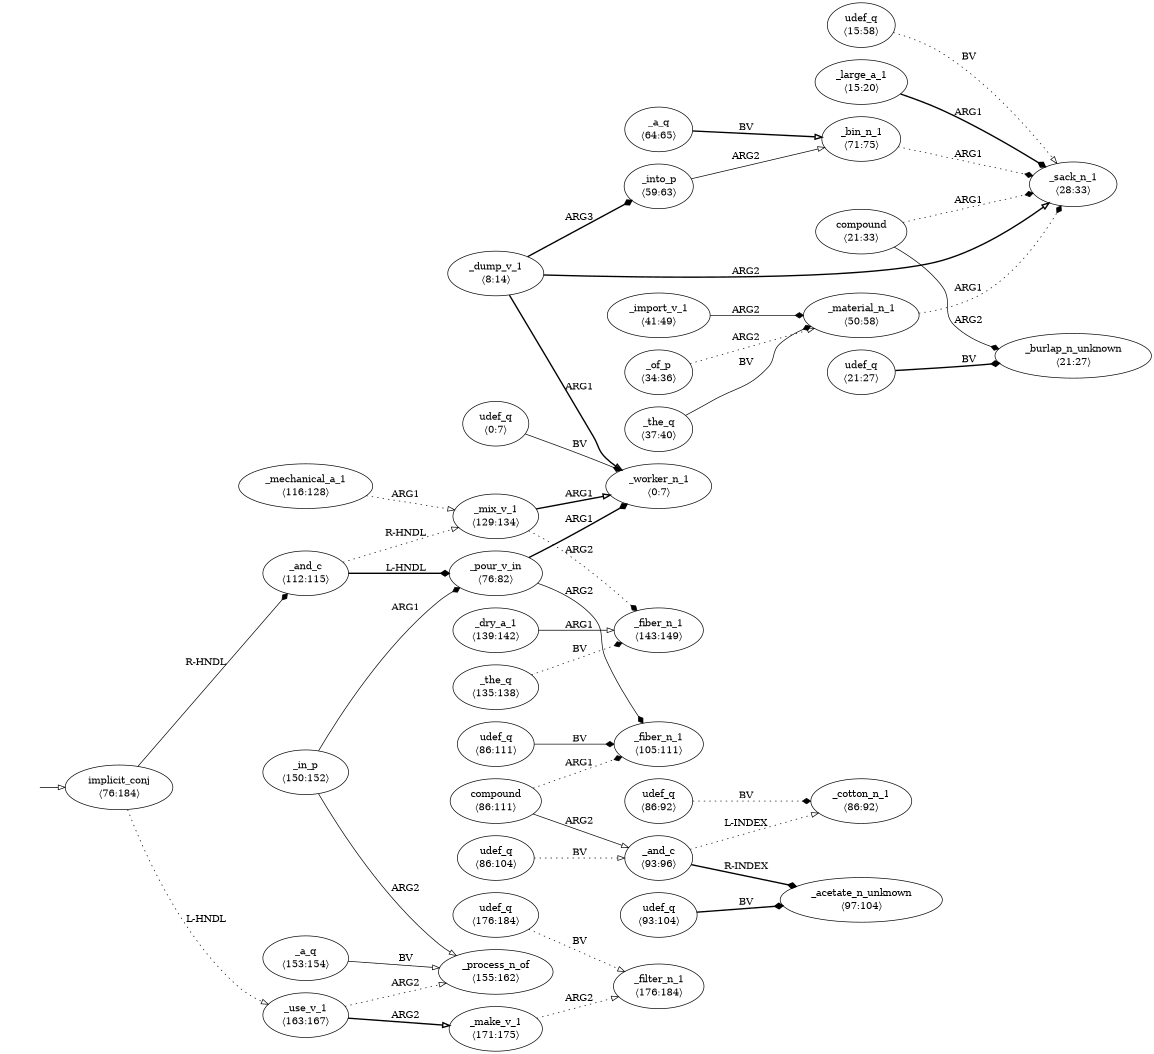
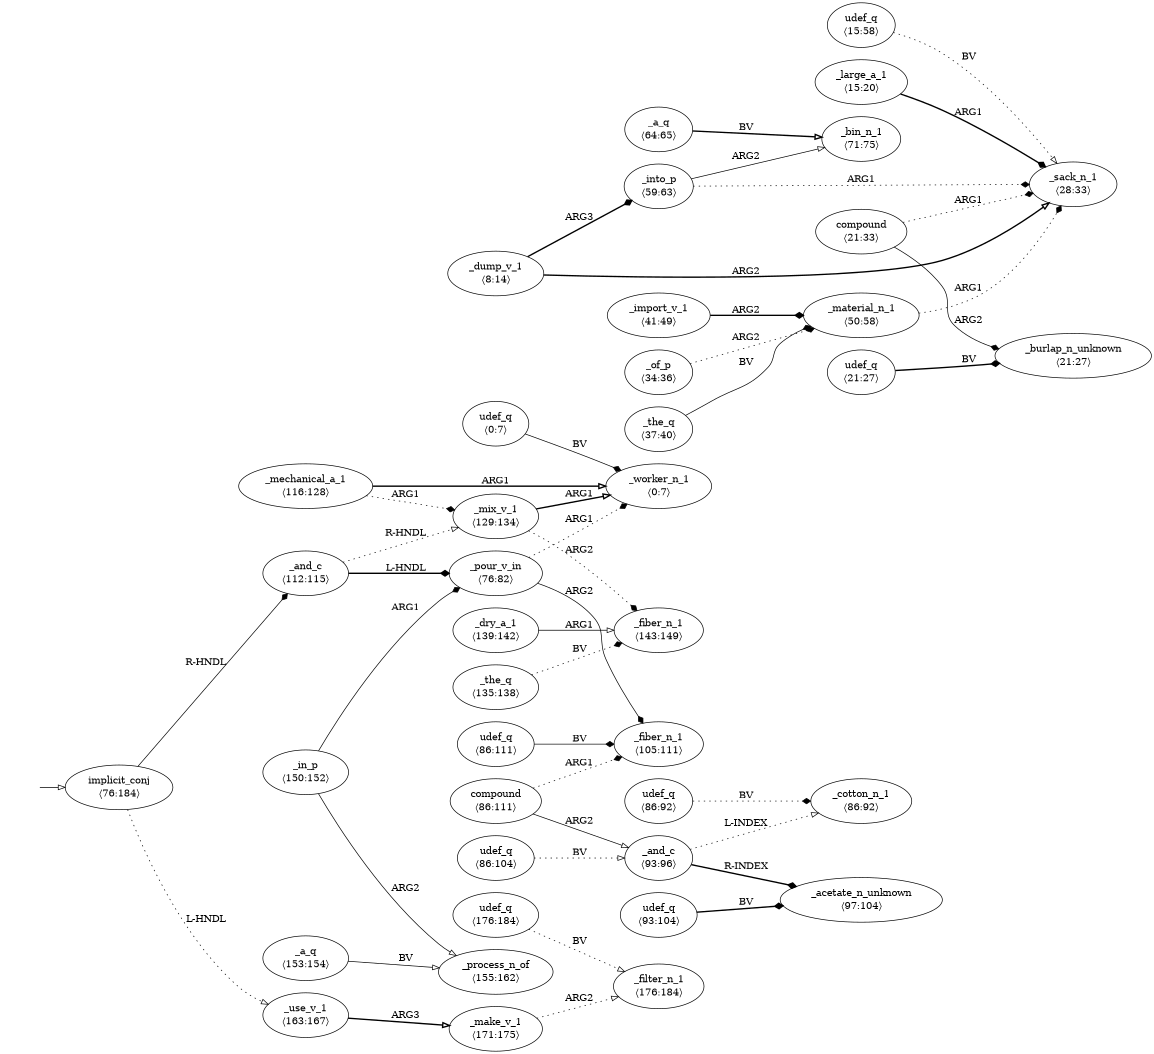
edge "_bin_n_1" -> "_sack_n_1": now "_into_p" -> "_sack_n_1"
edge "_import_v_1" -> "_material_n_1": style solid -> bold
edge "_of_p" -> "_material_n_1": arrowhead onormal -> diamond
edge "_dump_v_1" -> "_worker_n_1": now "_mechanical_a_1" -> "_worker_n_1"
edge "_mechanical_a_1" -> "_mix_v_1": arrowhead onormal -> diamond
edge "_pour_v_in" -> "_worker_n_1": style bold -> dotted
edge "_use_v_1" -> "_process_n_of": removed, label "ARG2"
edge "_use_v_1" -> "_make_v_1": label "ARG2" -> "ARG3"
